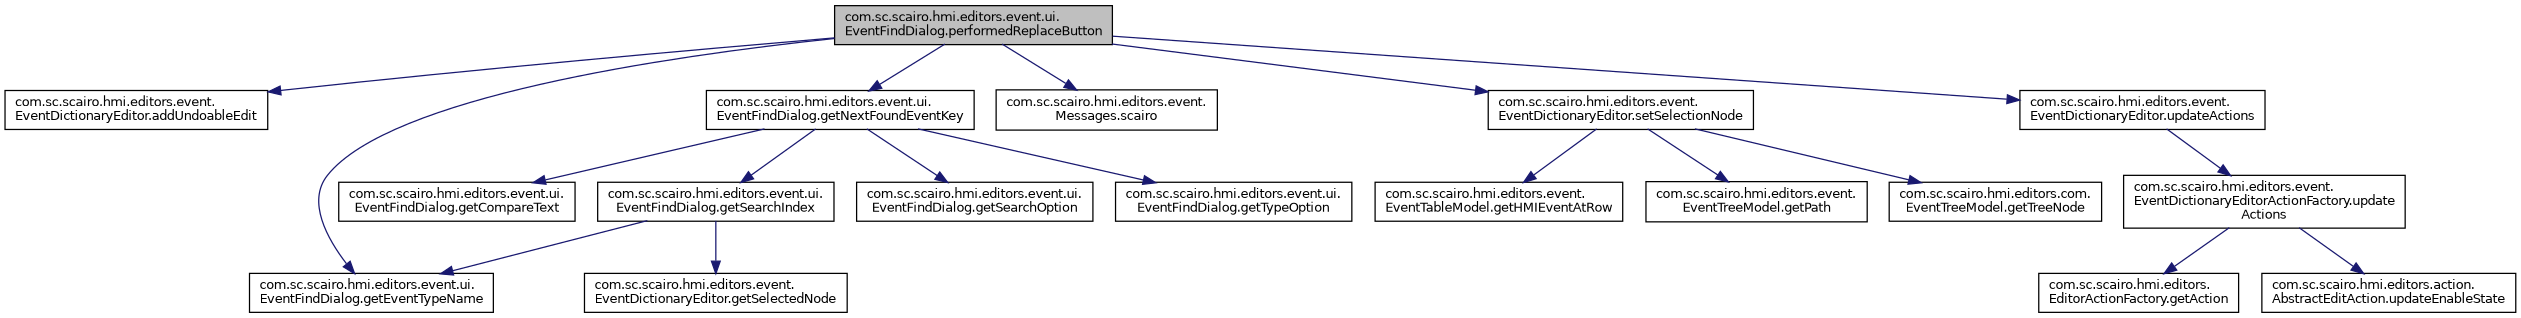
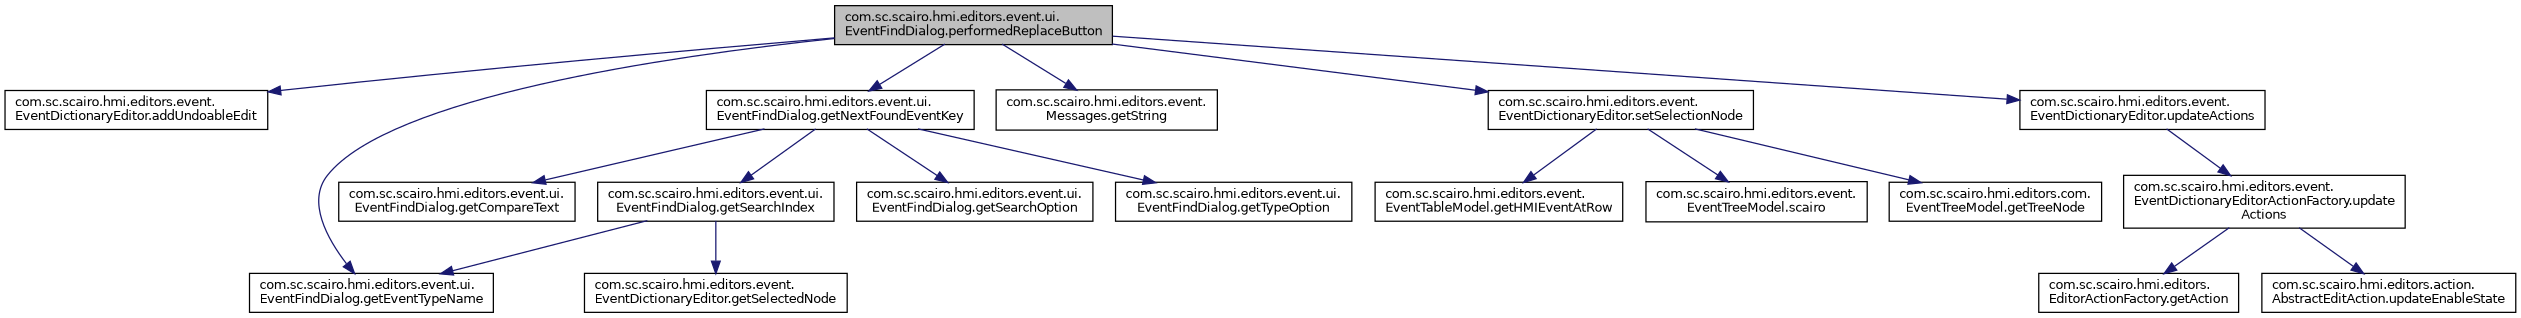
node "com.sc.scairo.hmi.editors.event. Messages.scairo": label "com.sc.scairo.hmi.editors.event. Messages.scairo" -> "com.sc.scairo.hmi.editors.event. Messages.getString"
node "com.sc.scairo.hmi.editors.event. EventTreeModel.getPath": label "com.sc.scairo.hmi.editors.event. EventTreeModel.getPath" -> "com.sc.scairo.hmi.editors.event. EventTreeModel.scairo"
